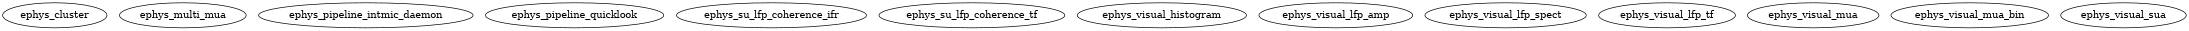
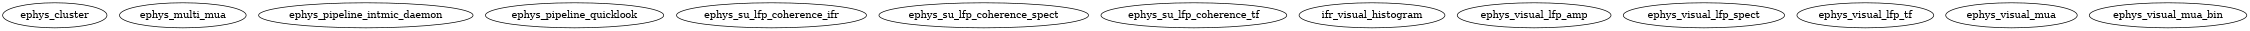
node "ephys_su_lfp_coherence_spect": added
node "ephys_visual_histogram": label "ephys_visual_histogram" -> "ifr_visual_histogram"
node "ephys_visual_sua": removed
